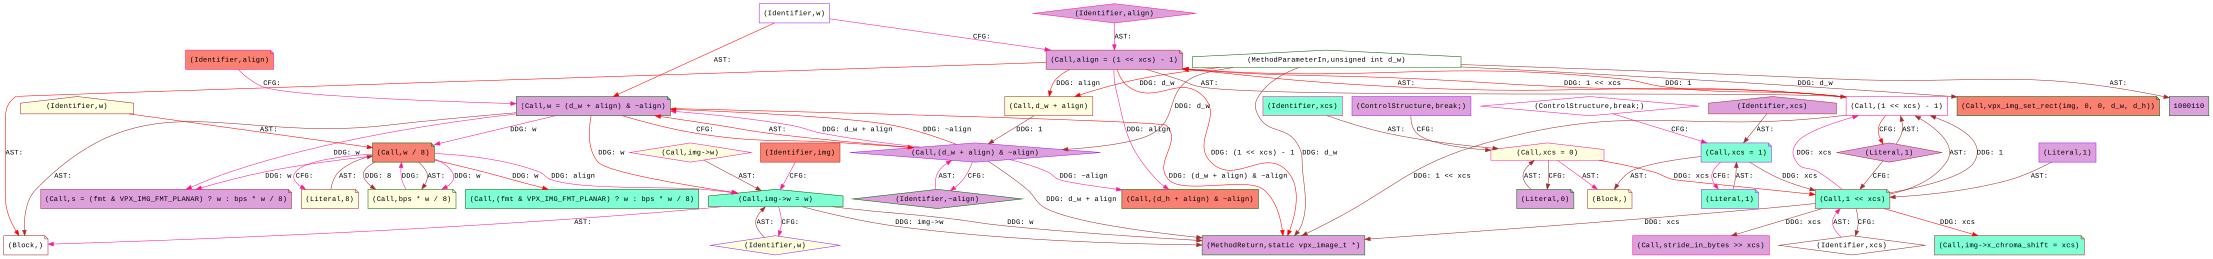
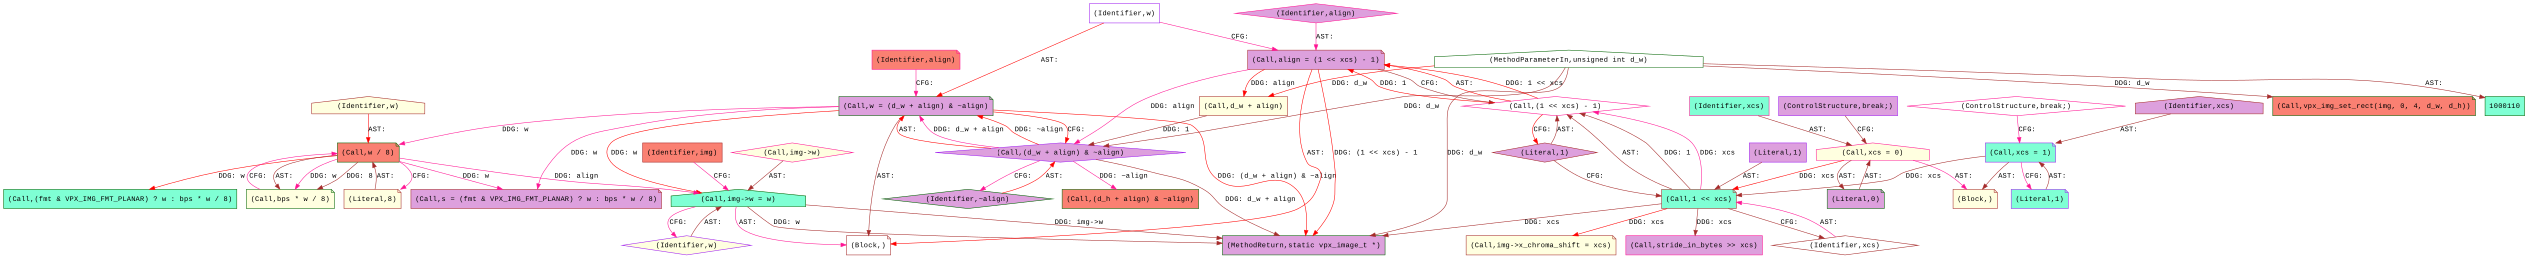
edge "(Call,align = (1 << xcs) - 1)" -> "(Call,(1 << xcs) - 1)": label "AST: " -> "CFG: "
node "(Call,(1 << xcs) - 1)": shape box -> diamond
node "(Call,vpx_img_set_rect(img, 0, 0, d_w, d_h))": label "(Call,vpx_img_set_rect(img, 0, 0, d_w, d_h))" -> "(Call,vpx_img_set_rect(img, 0, 4, d_w, d_h))"
node "1000110": fillcolor plum -> aquamarine
edge "(Call,(1 << xcs) - 1)" -> "(MethodReturn,static vpx_image_t *)": removed, label "DDG: 1 << xcs"
edge "(Call,align = (1 << xcs) - 1)" -> "(Call,(d_h + align) & ~align)": now "(Call,align = (1 << xcs) - 1)" -> "(Call,(d_w + align) & ~align)"
edge "(Identifier,~align)" -> "(Call,(d_w + align) & ~align)": color deeppink -> red
edge "(Call,bps * w / 8)" -> "(Call,w / 8)": label "DDG: " -> "CFG: "
edge "(Call,xcs = 0)" -> "(Literal,0)": label "CFG: " -> "AST: "
node "(Call,img->x_chroma_shift = xcs)": fillcolor aquamarine -> lightyellow
